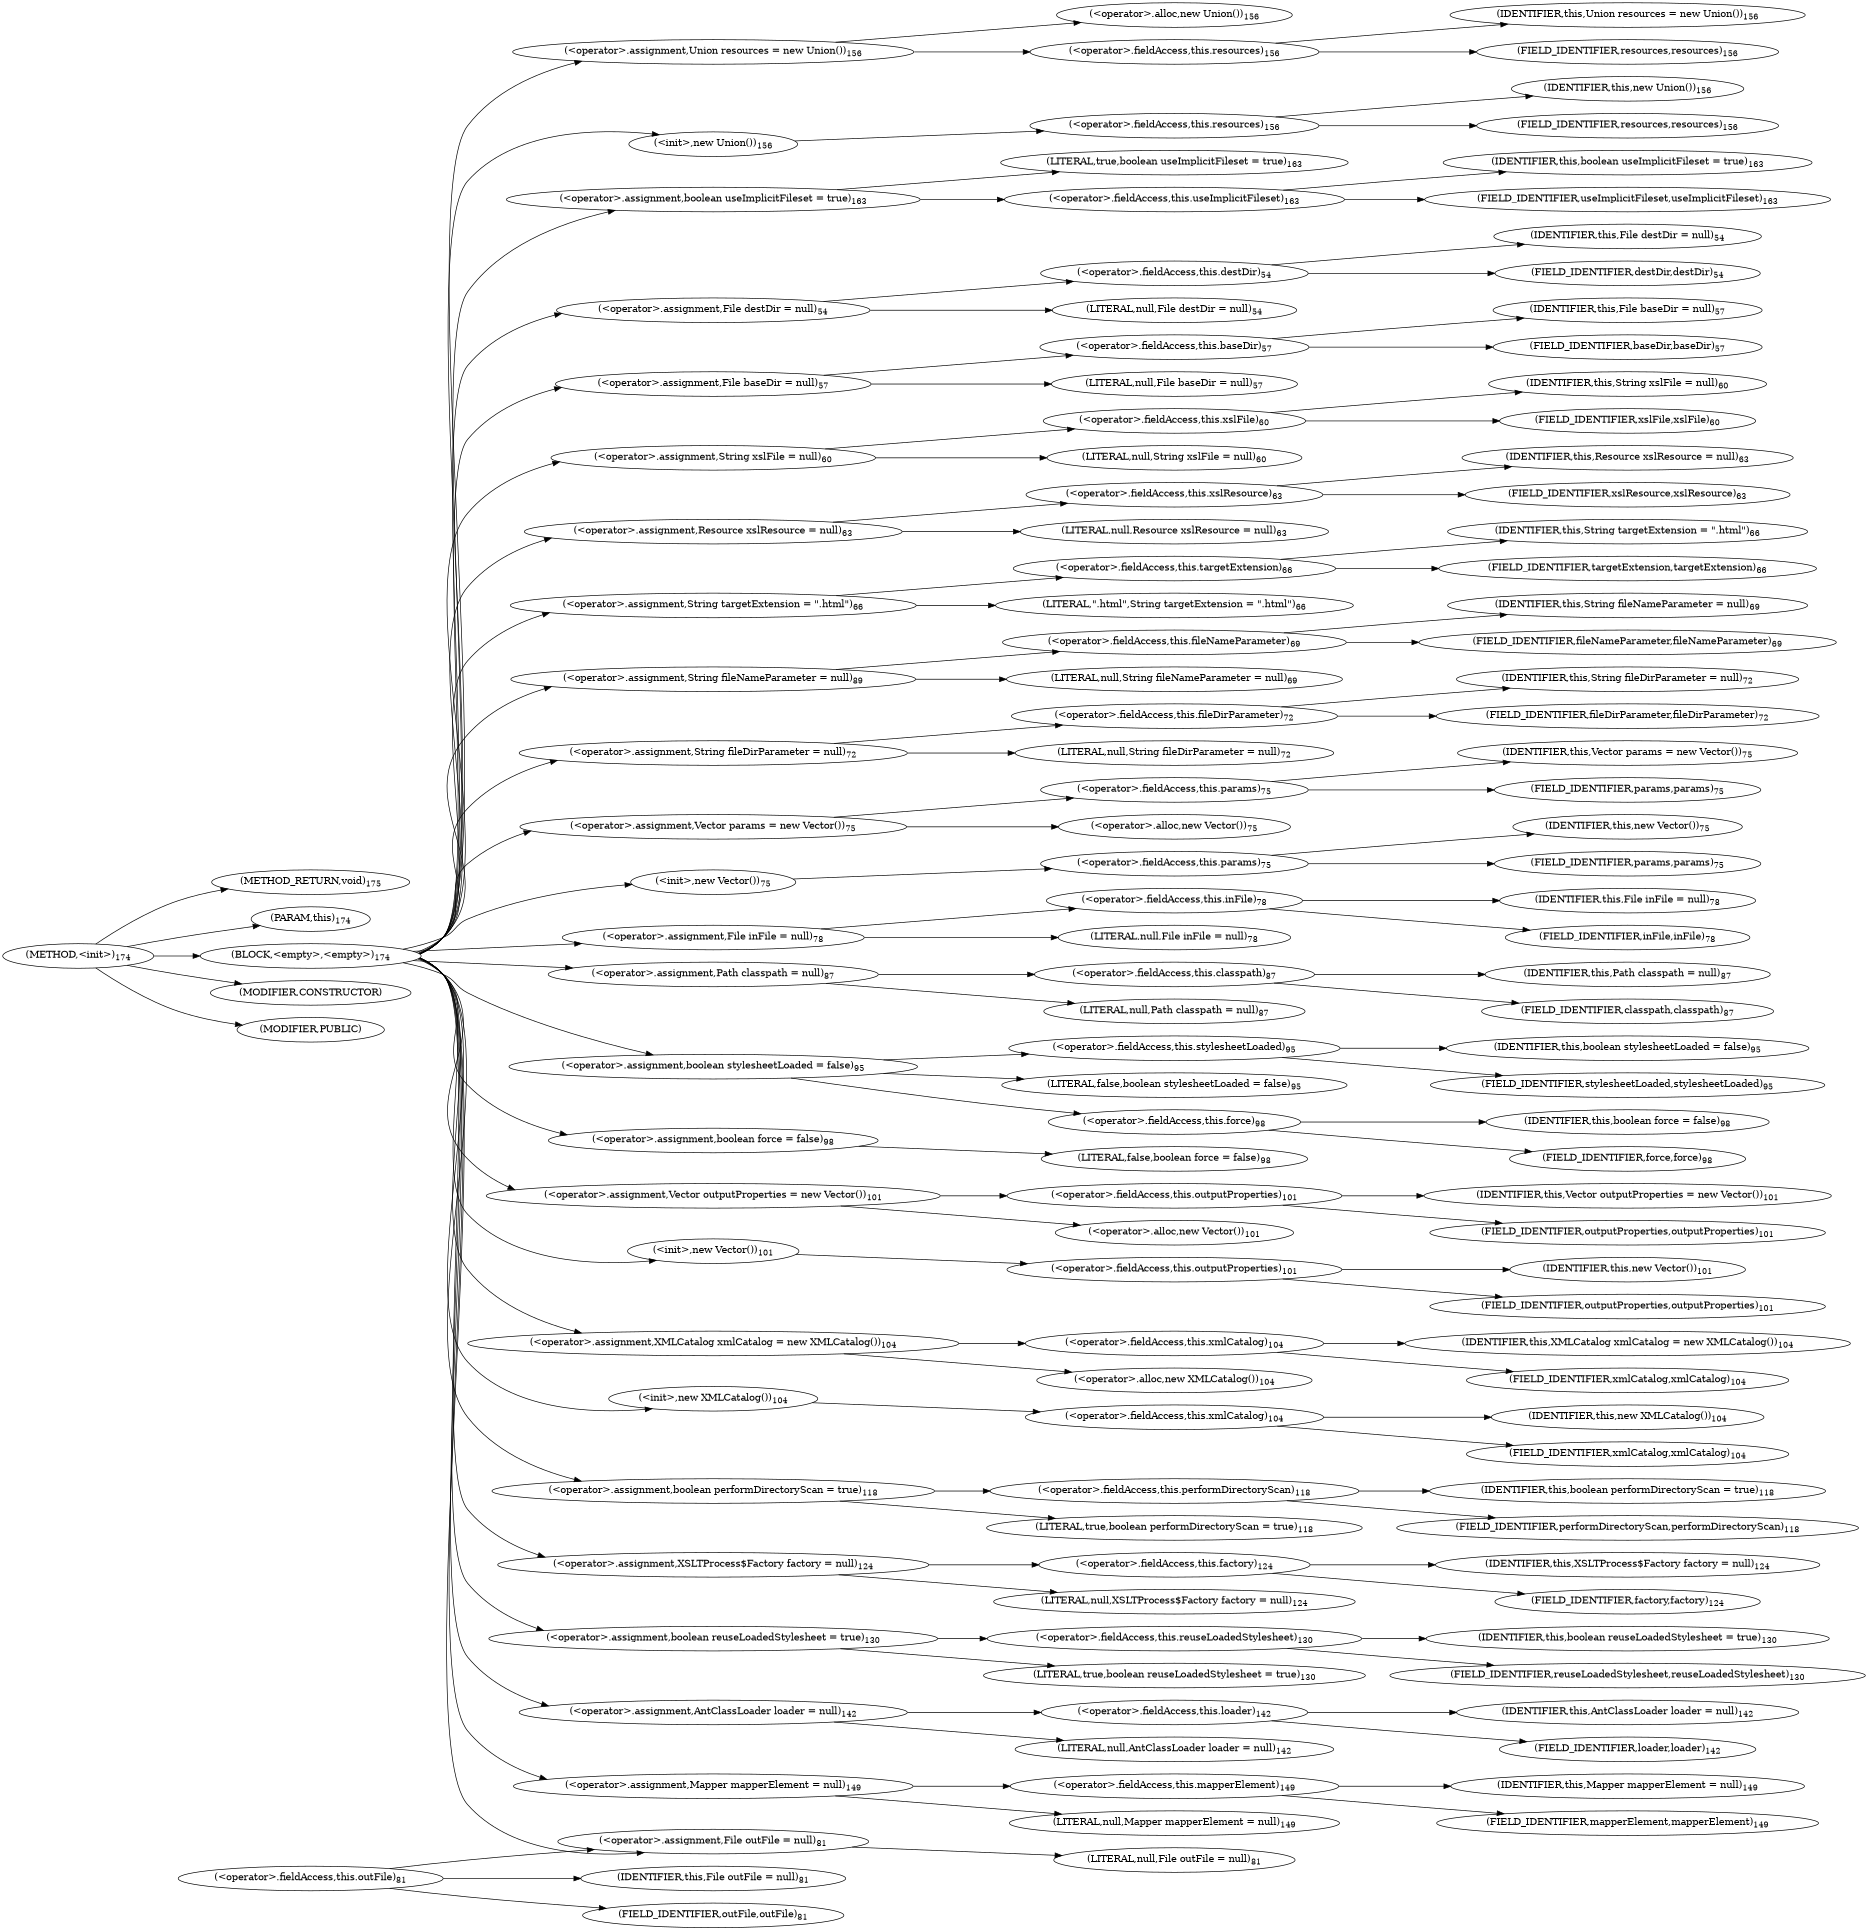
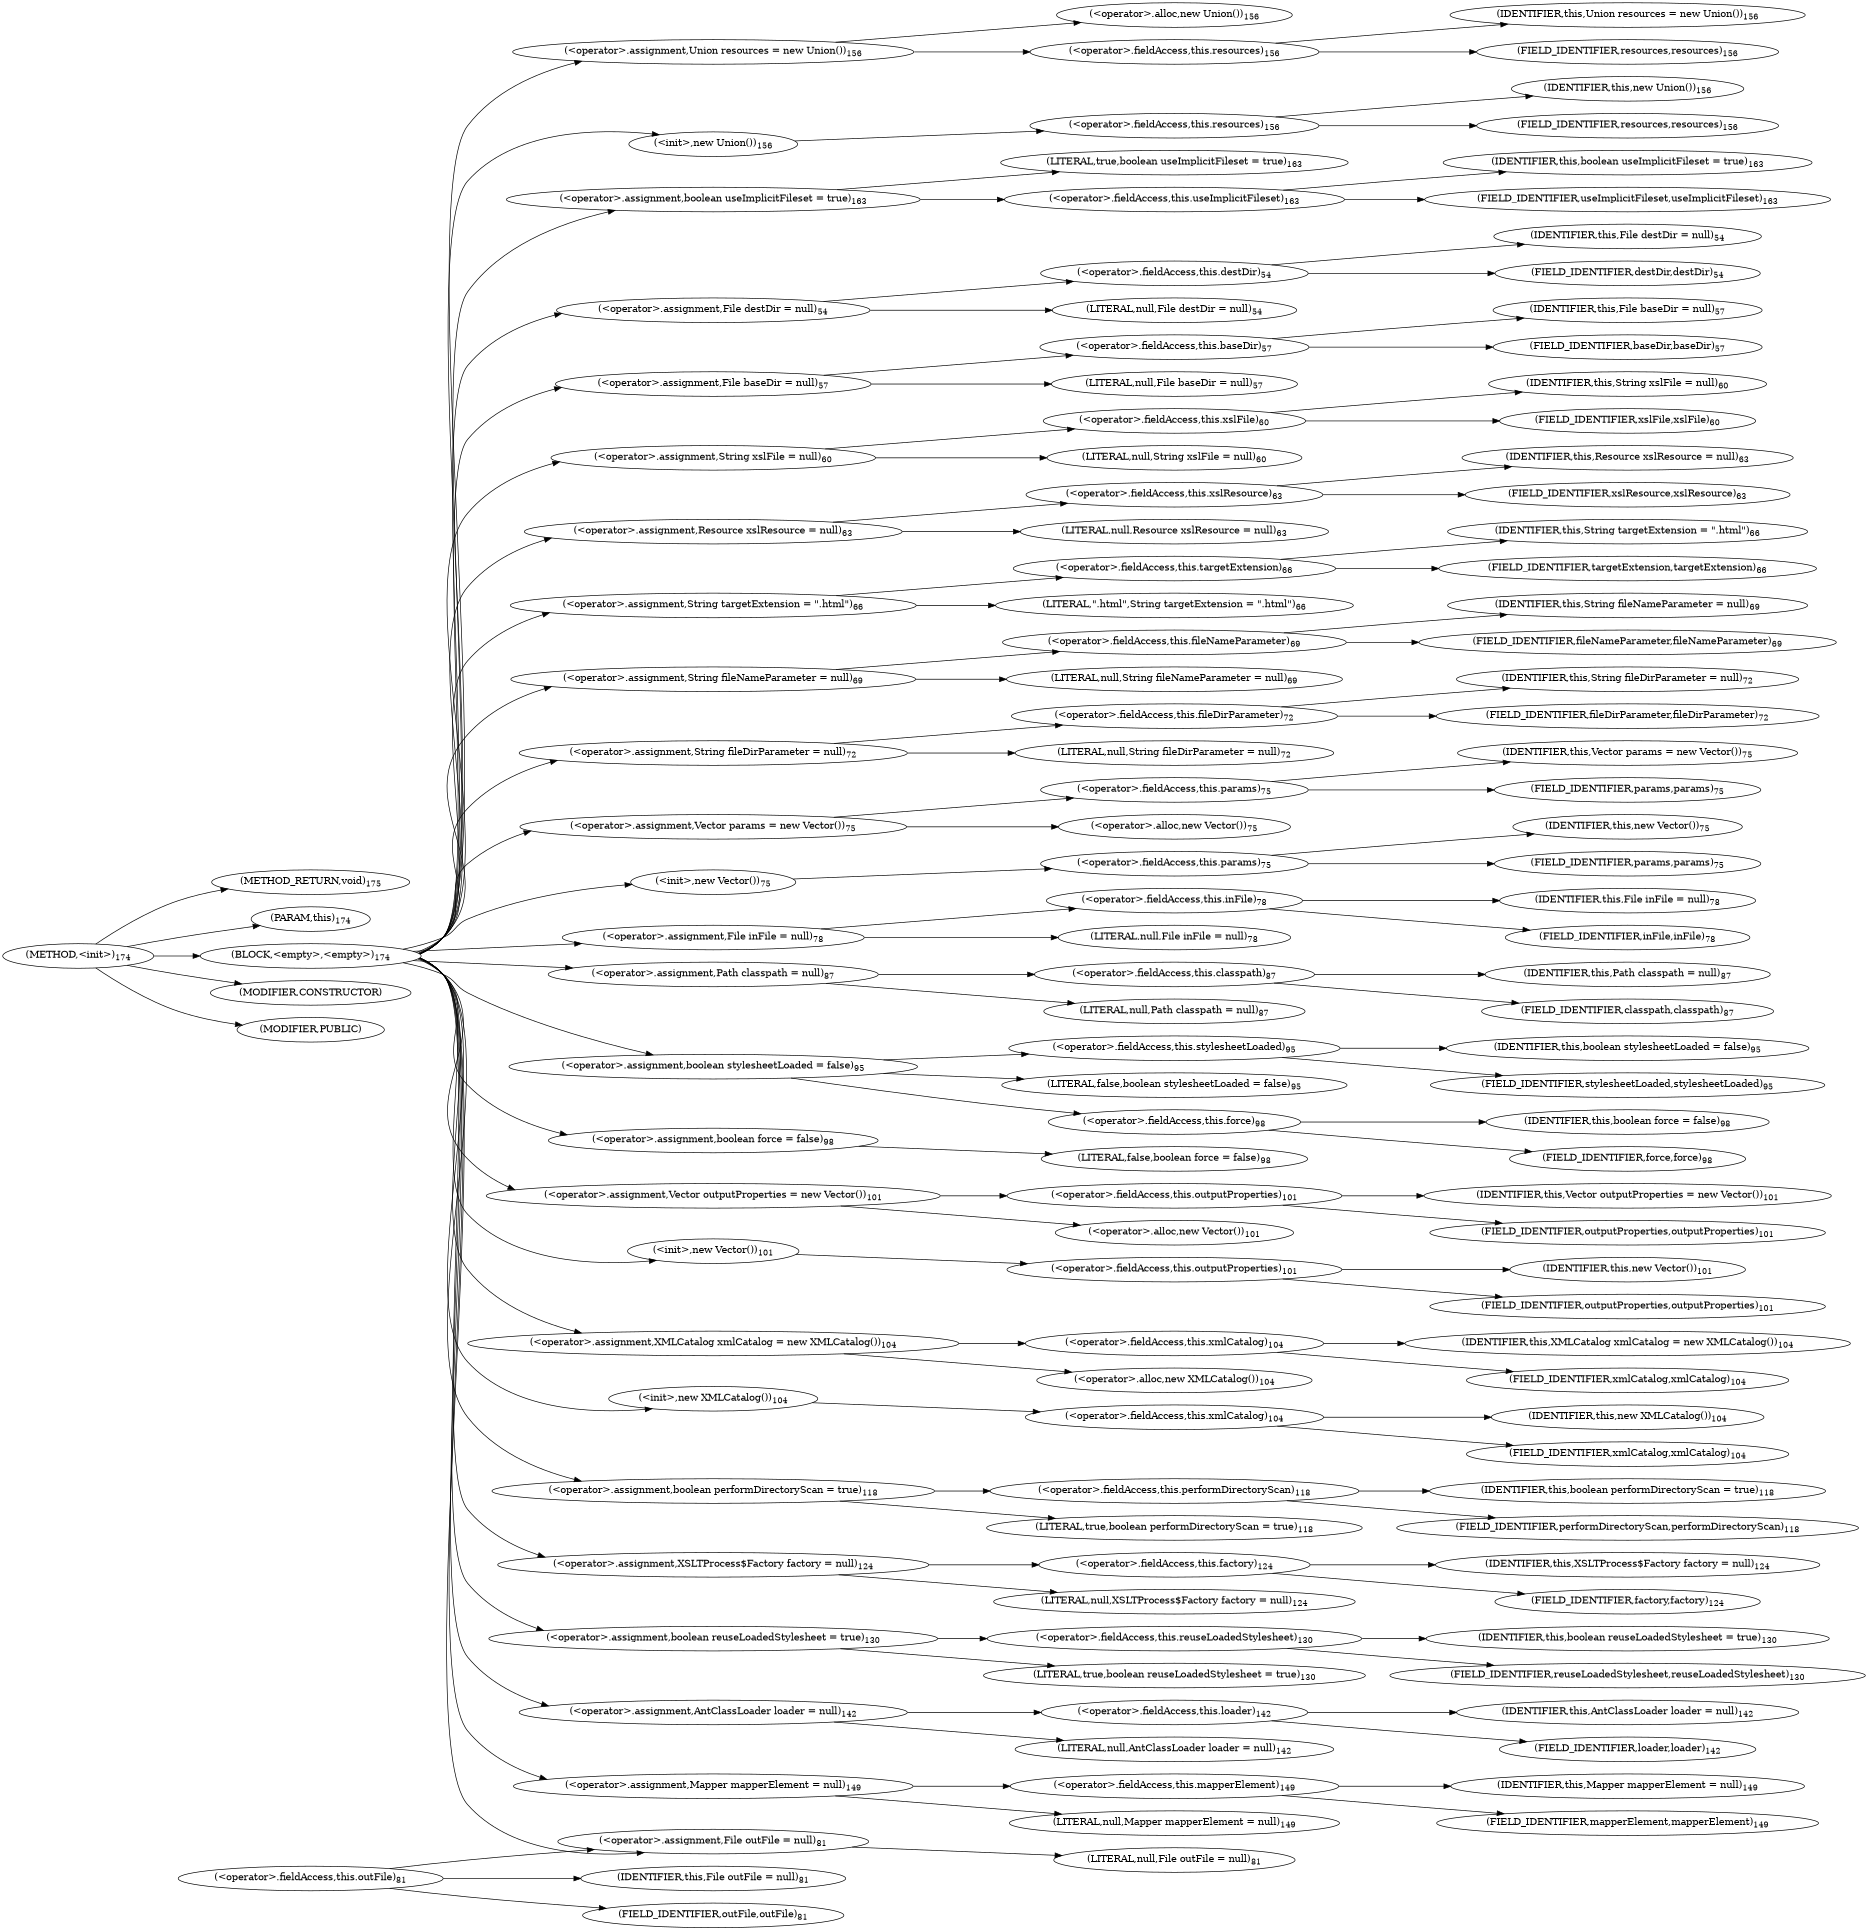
node "(<operator>.assignment,String fileNameParameter = null)": text "89" -> "69"
